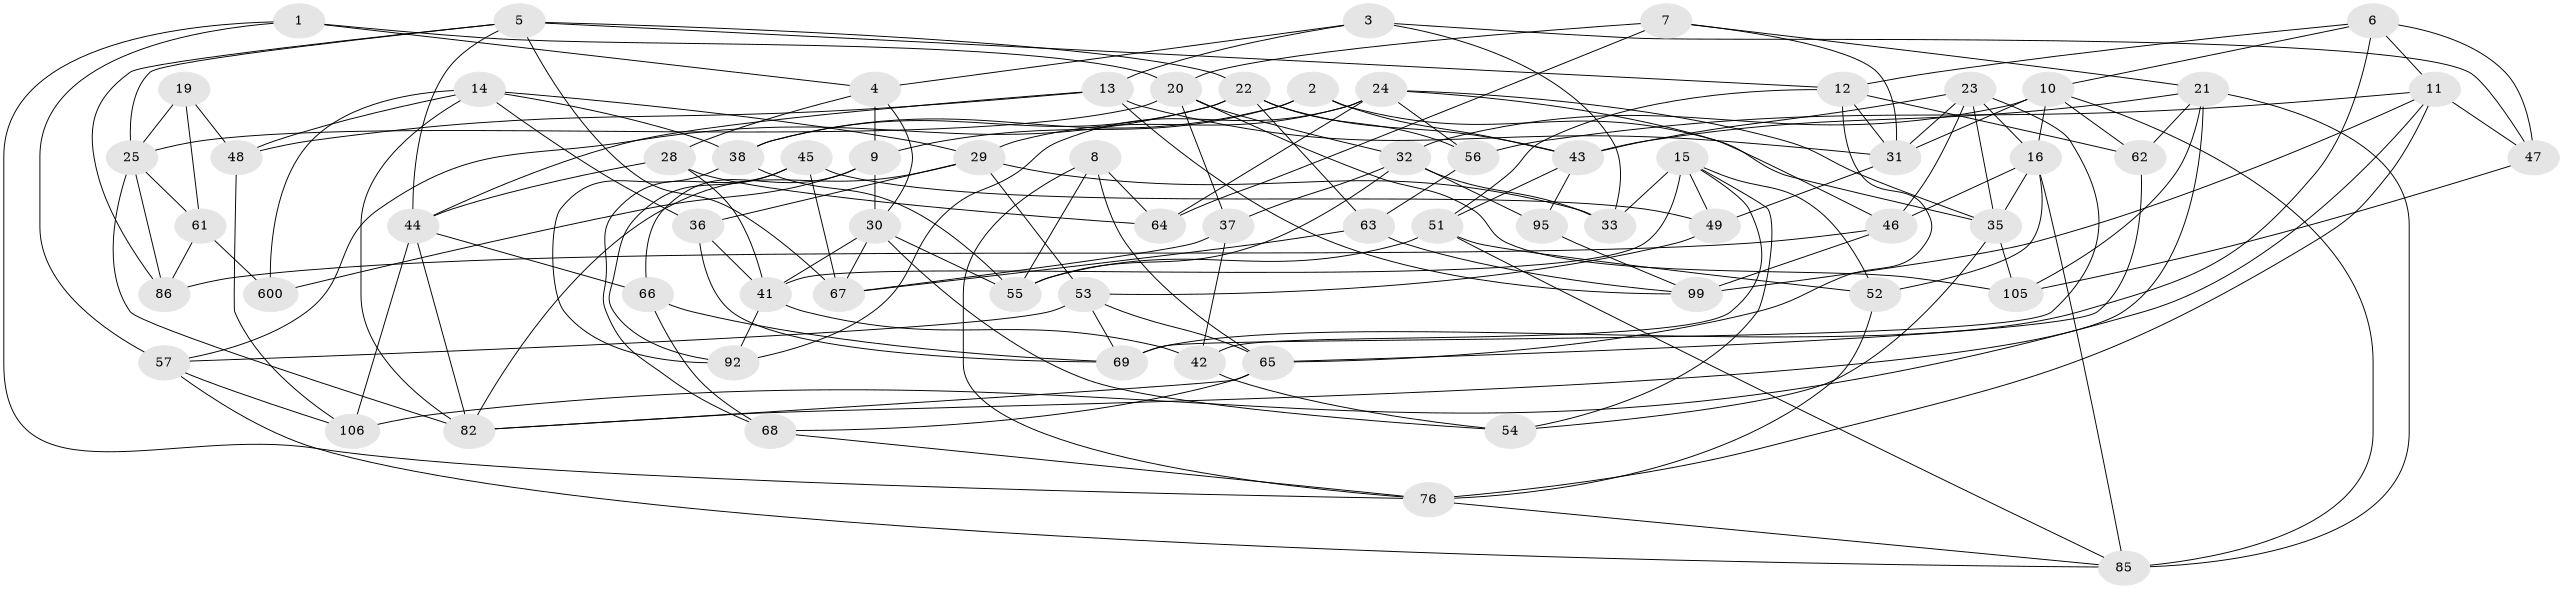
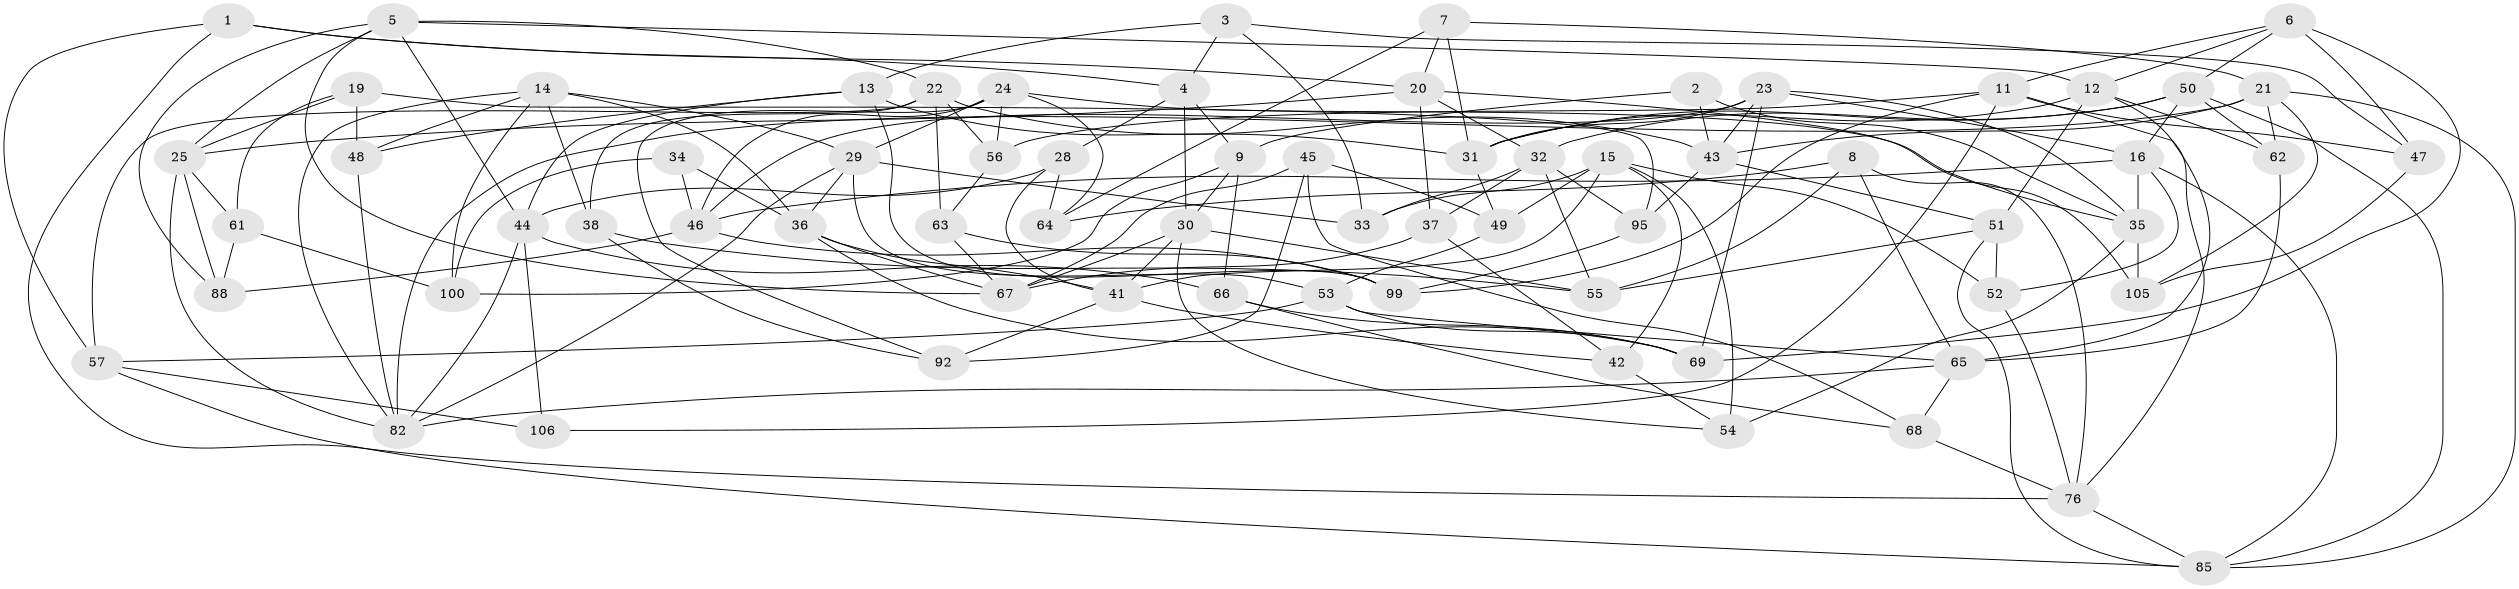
node "10": label "10" -> "50"
edge "19" -- "95": added
edge "2" -- "38": removed
node "34": added
edge "36" -- "67": added
node "86": label "86" -> "88"
node "600": label "600" -> "100"
edge "48" -- "106": now "48" -- "82"
